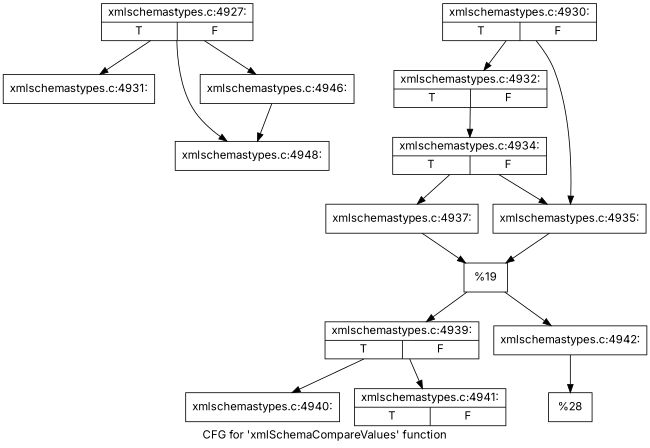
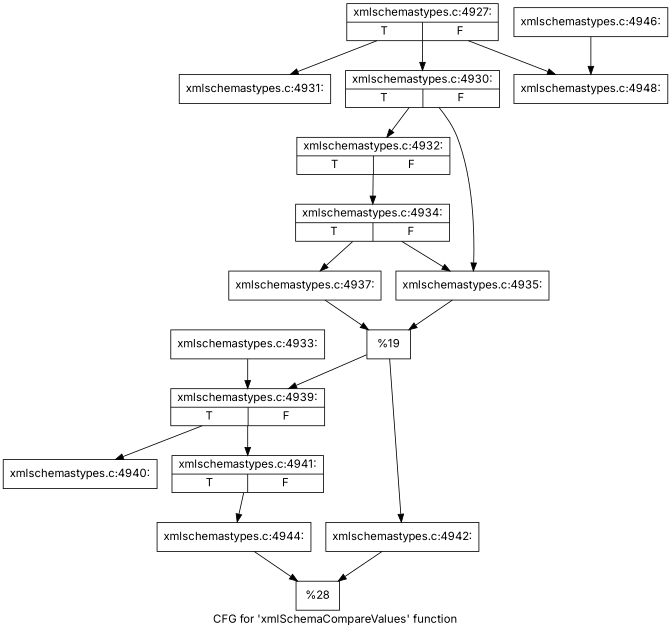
edge "xmlschemastypes.c:4927:" -> "xmlschemastypes.c:4946:": now "xmlschemastypes.c:4927:" -> "xmlschemastypes.c:4930:"
node "xmlschemastypes.c:4933:": added
node "xmlschemastypes.c:4944:": added
